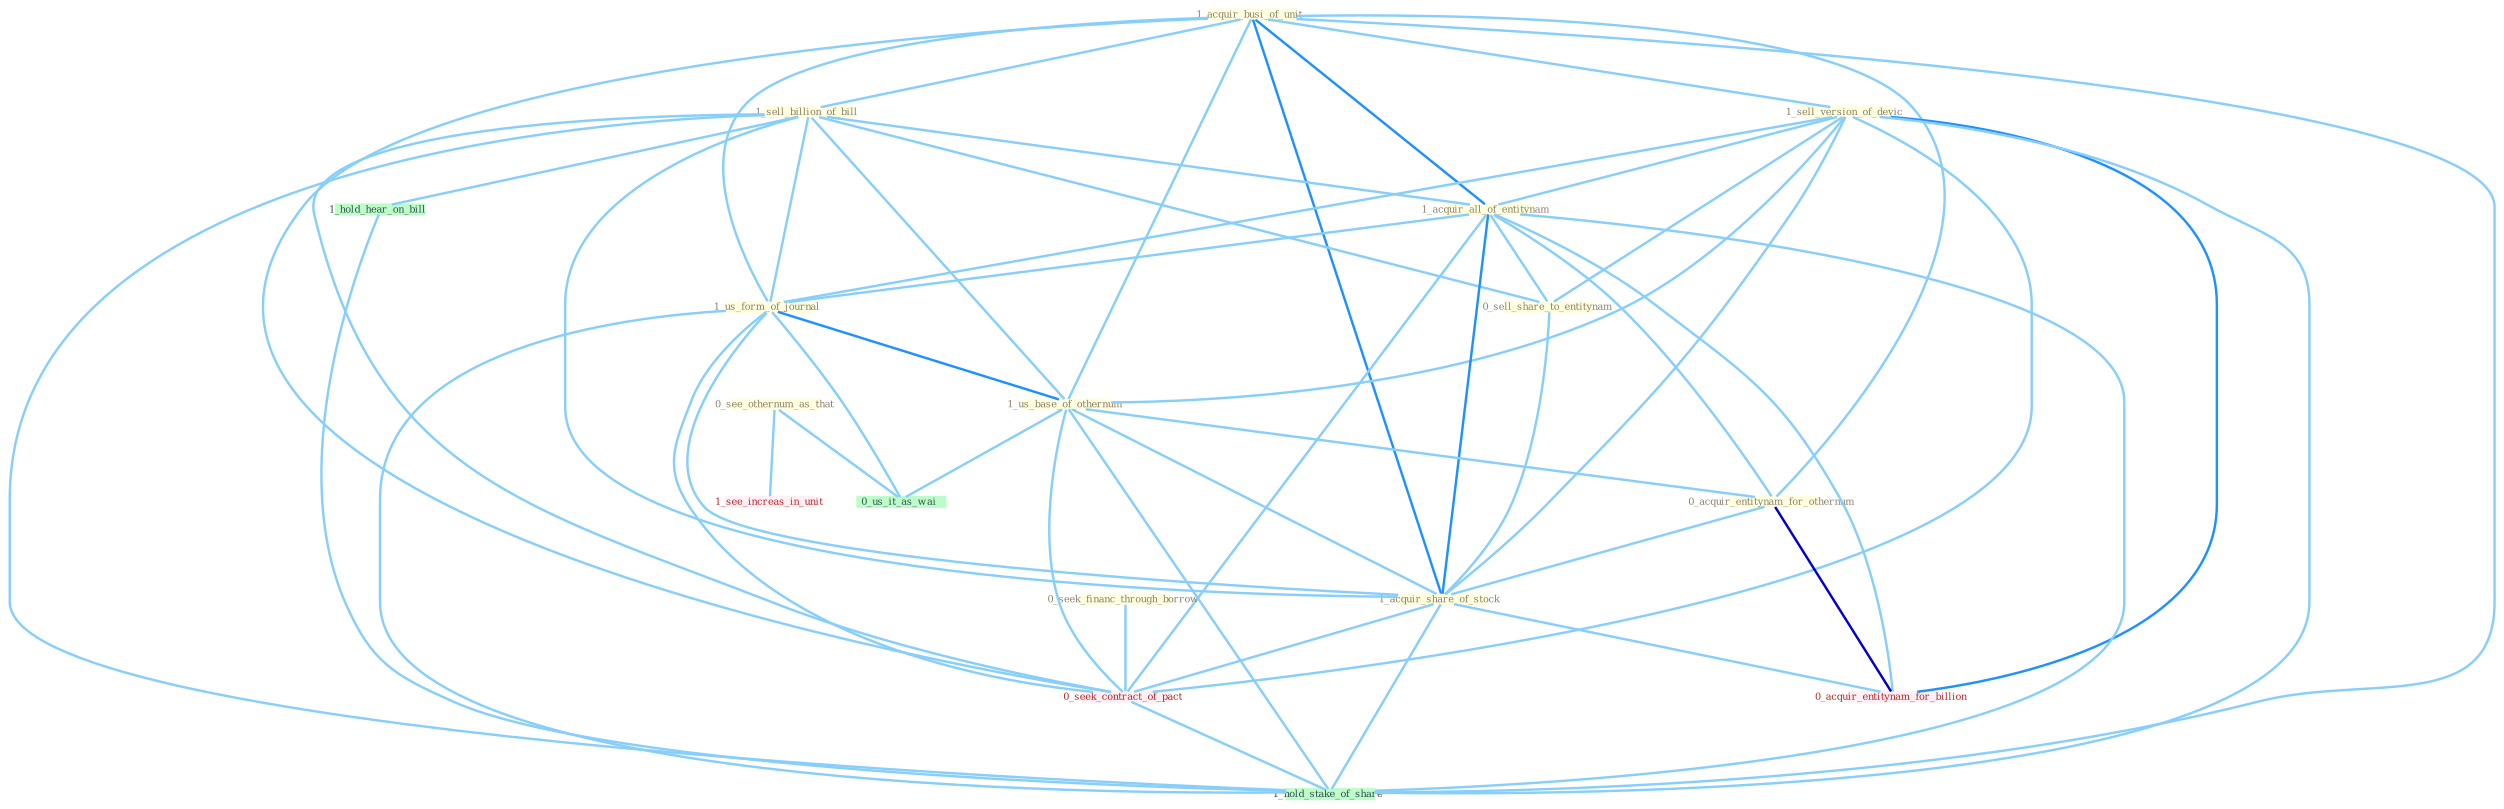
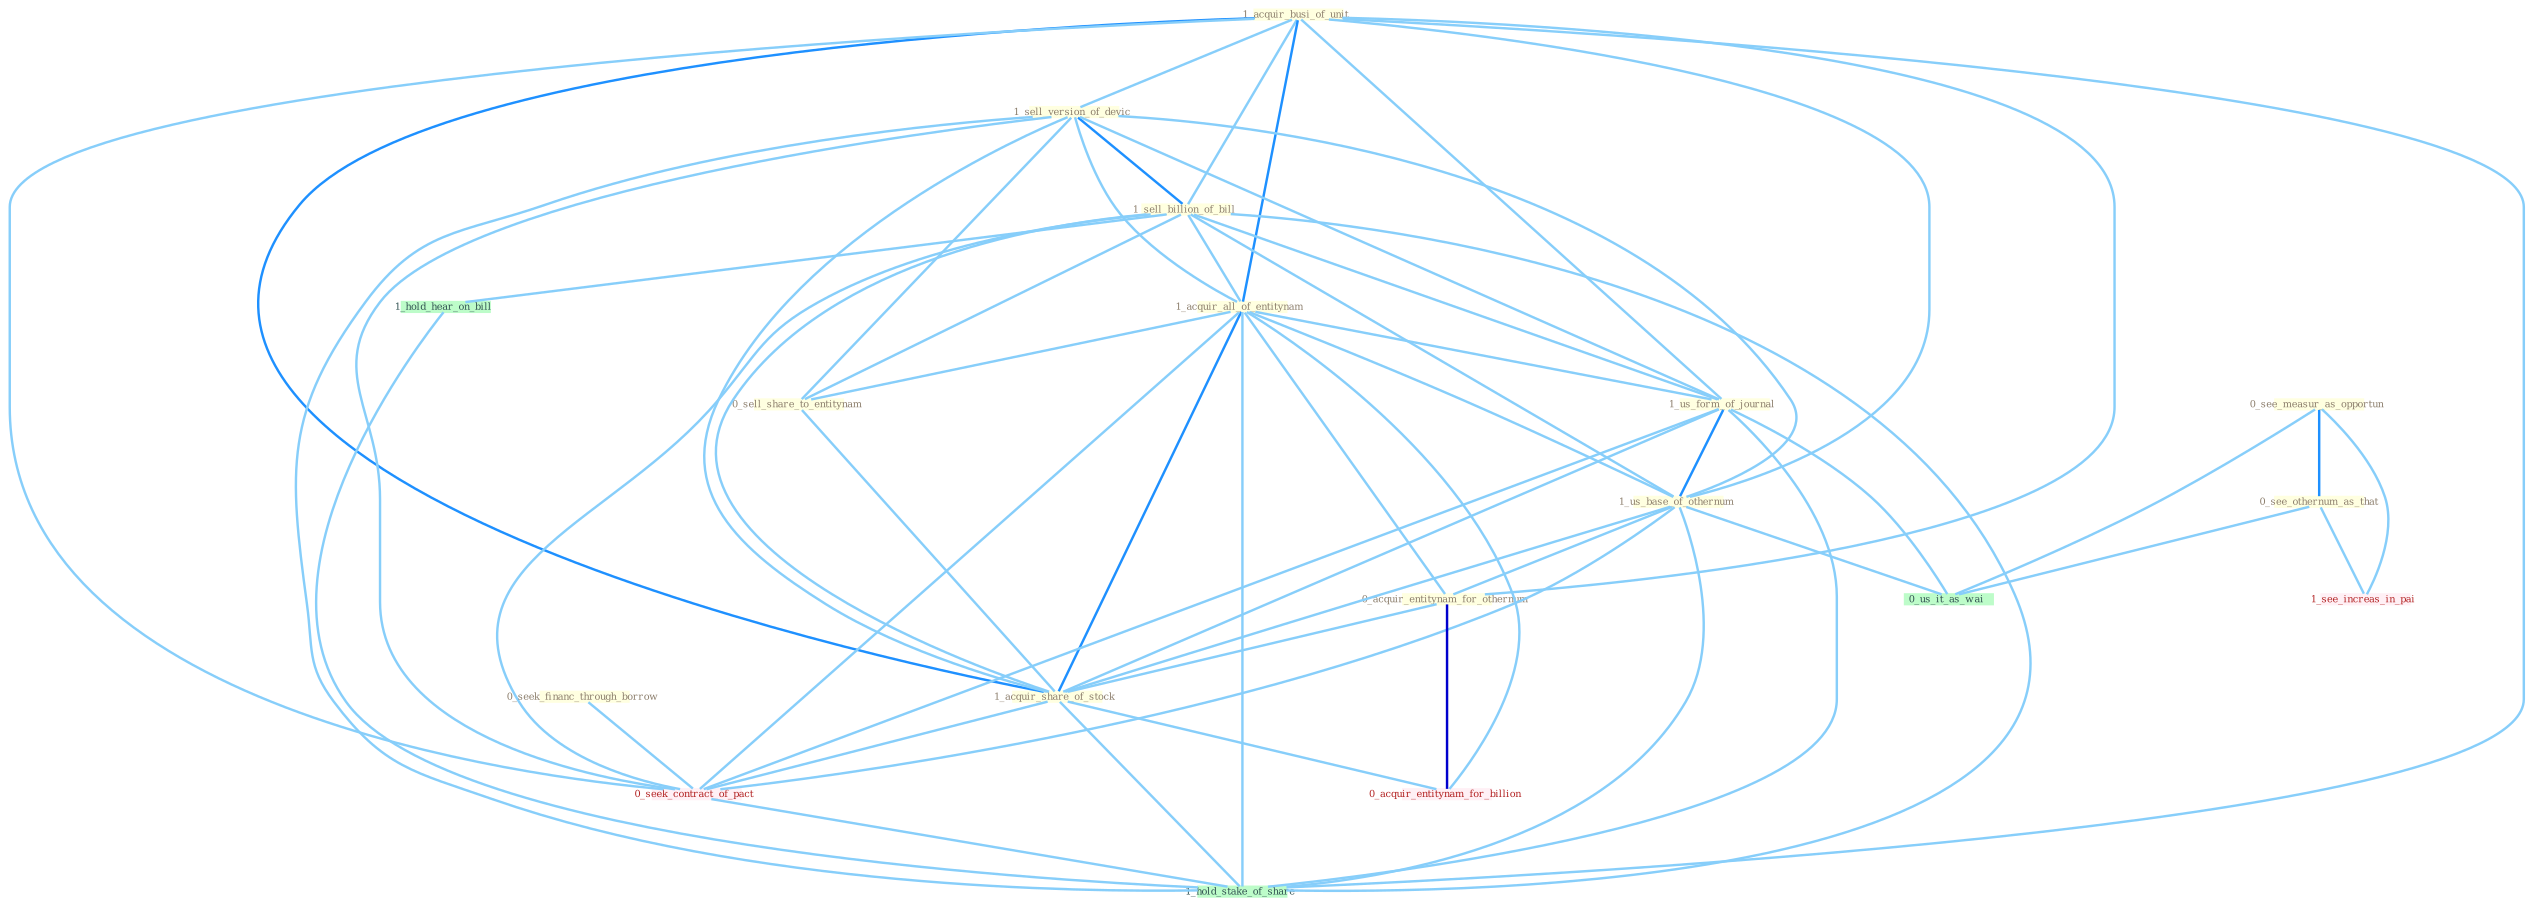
edge "1_sell_version_of_devic" -- "0_acquir_entitynam_for_billion": now "1_sell_version_of_devic" -- "1_sell_billion_of_bill"
edge "1_acquir_all_of_entitynam" -- "1_us_base_of_othernum": added
node "0_see_measur_as_opportun": added
node "1_see_increas_in_unit": label "1_see_increas_in_unit" -> "1_see_increas_in_pai"
